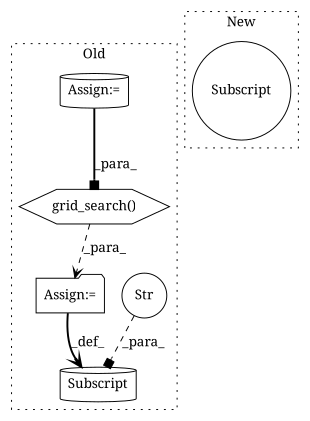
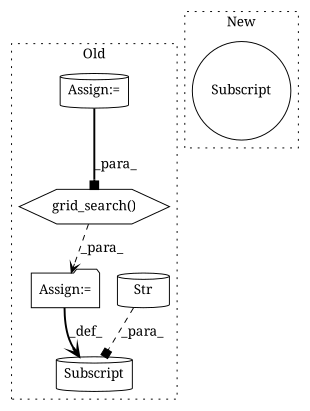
node "Str": shape circle -> cylinder
